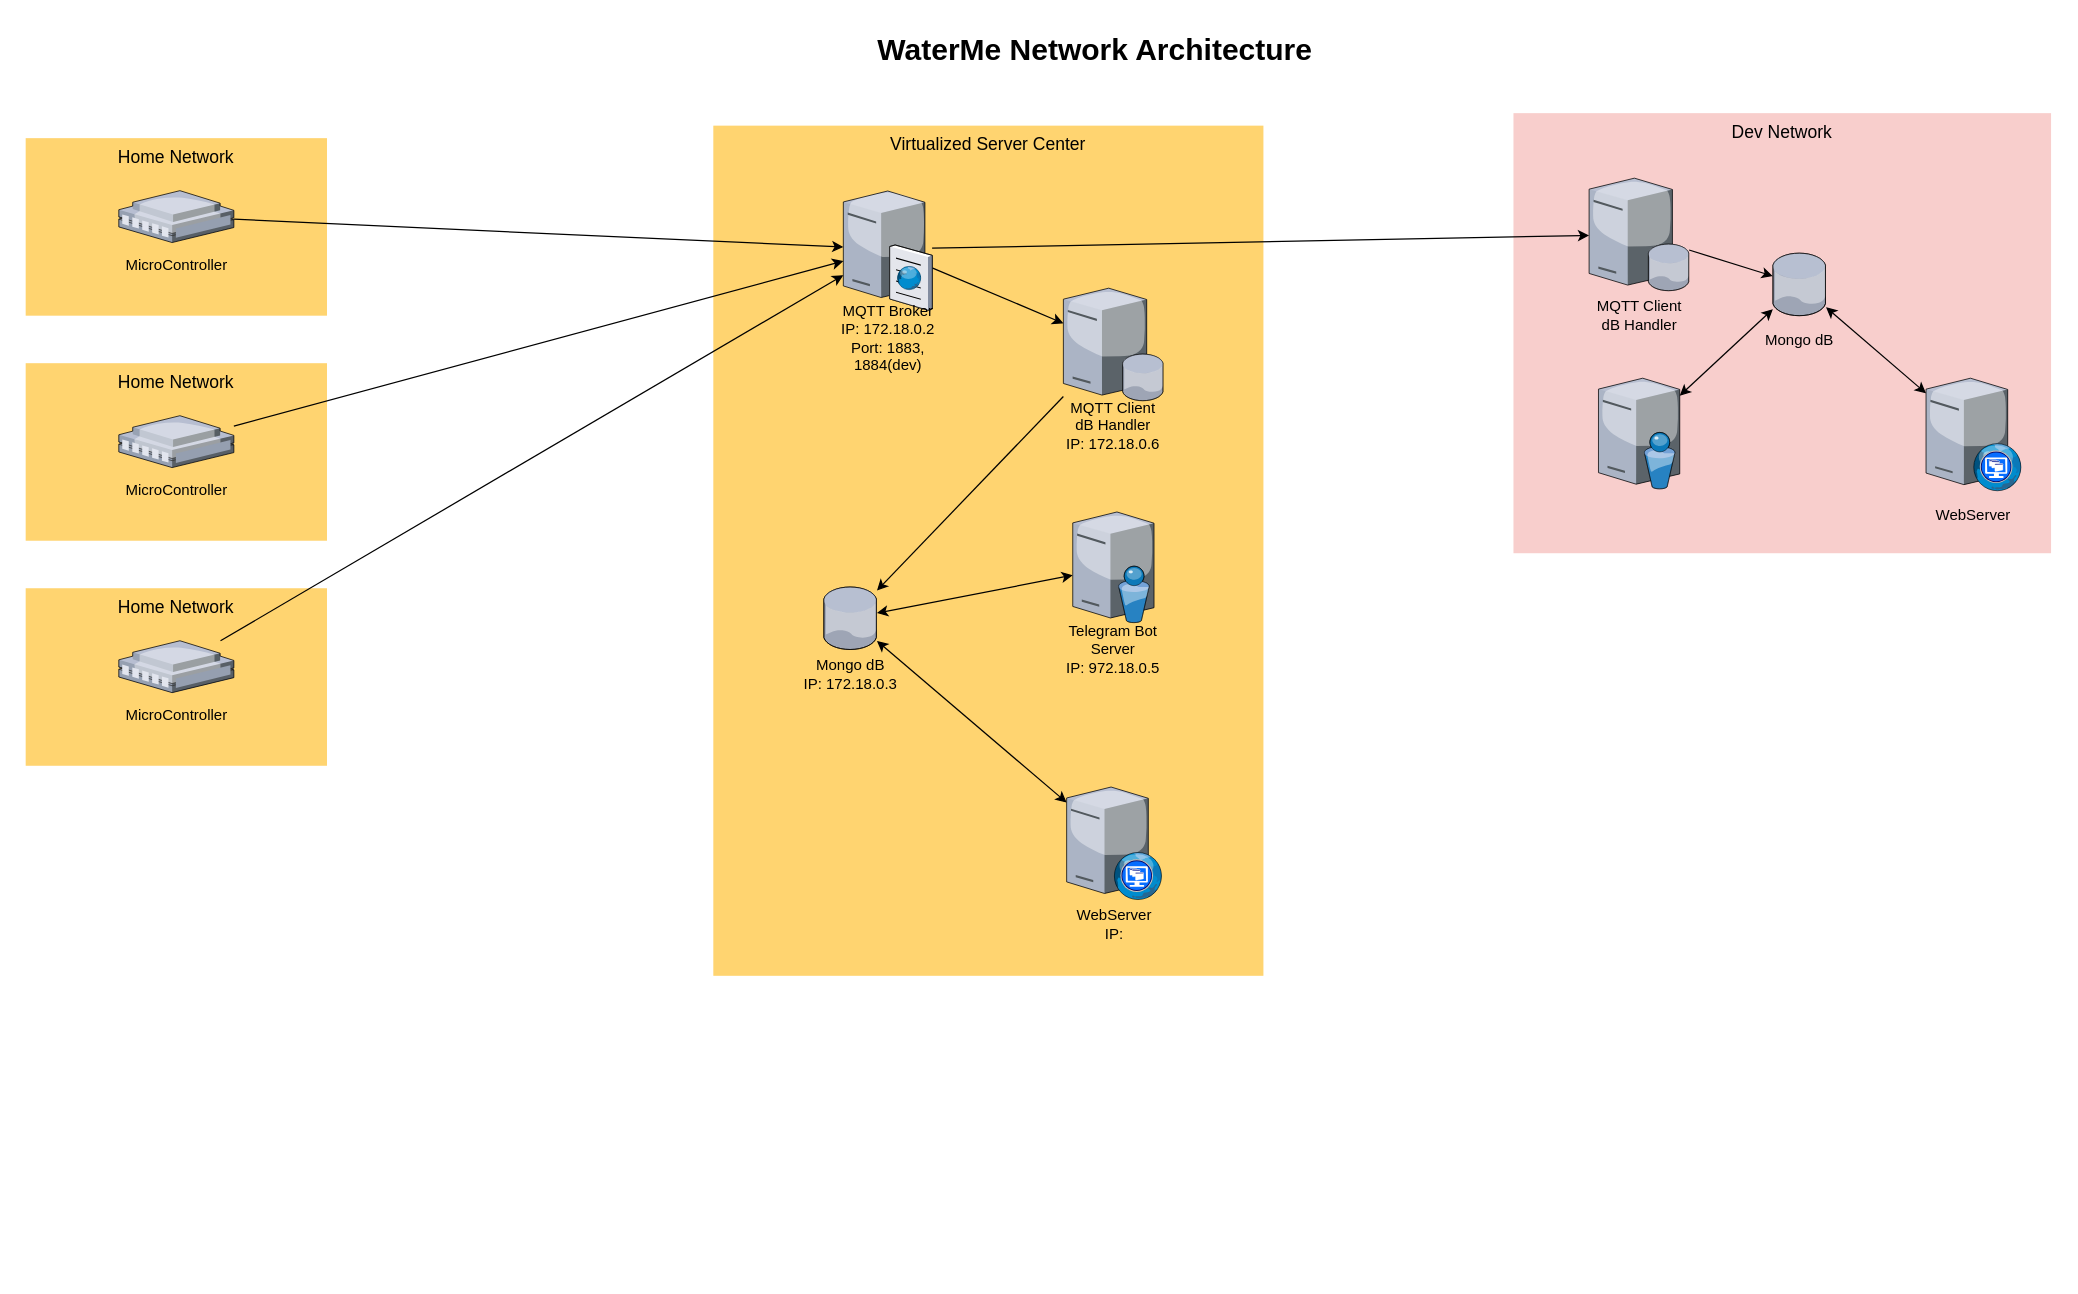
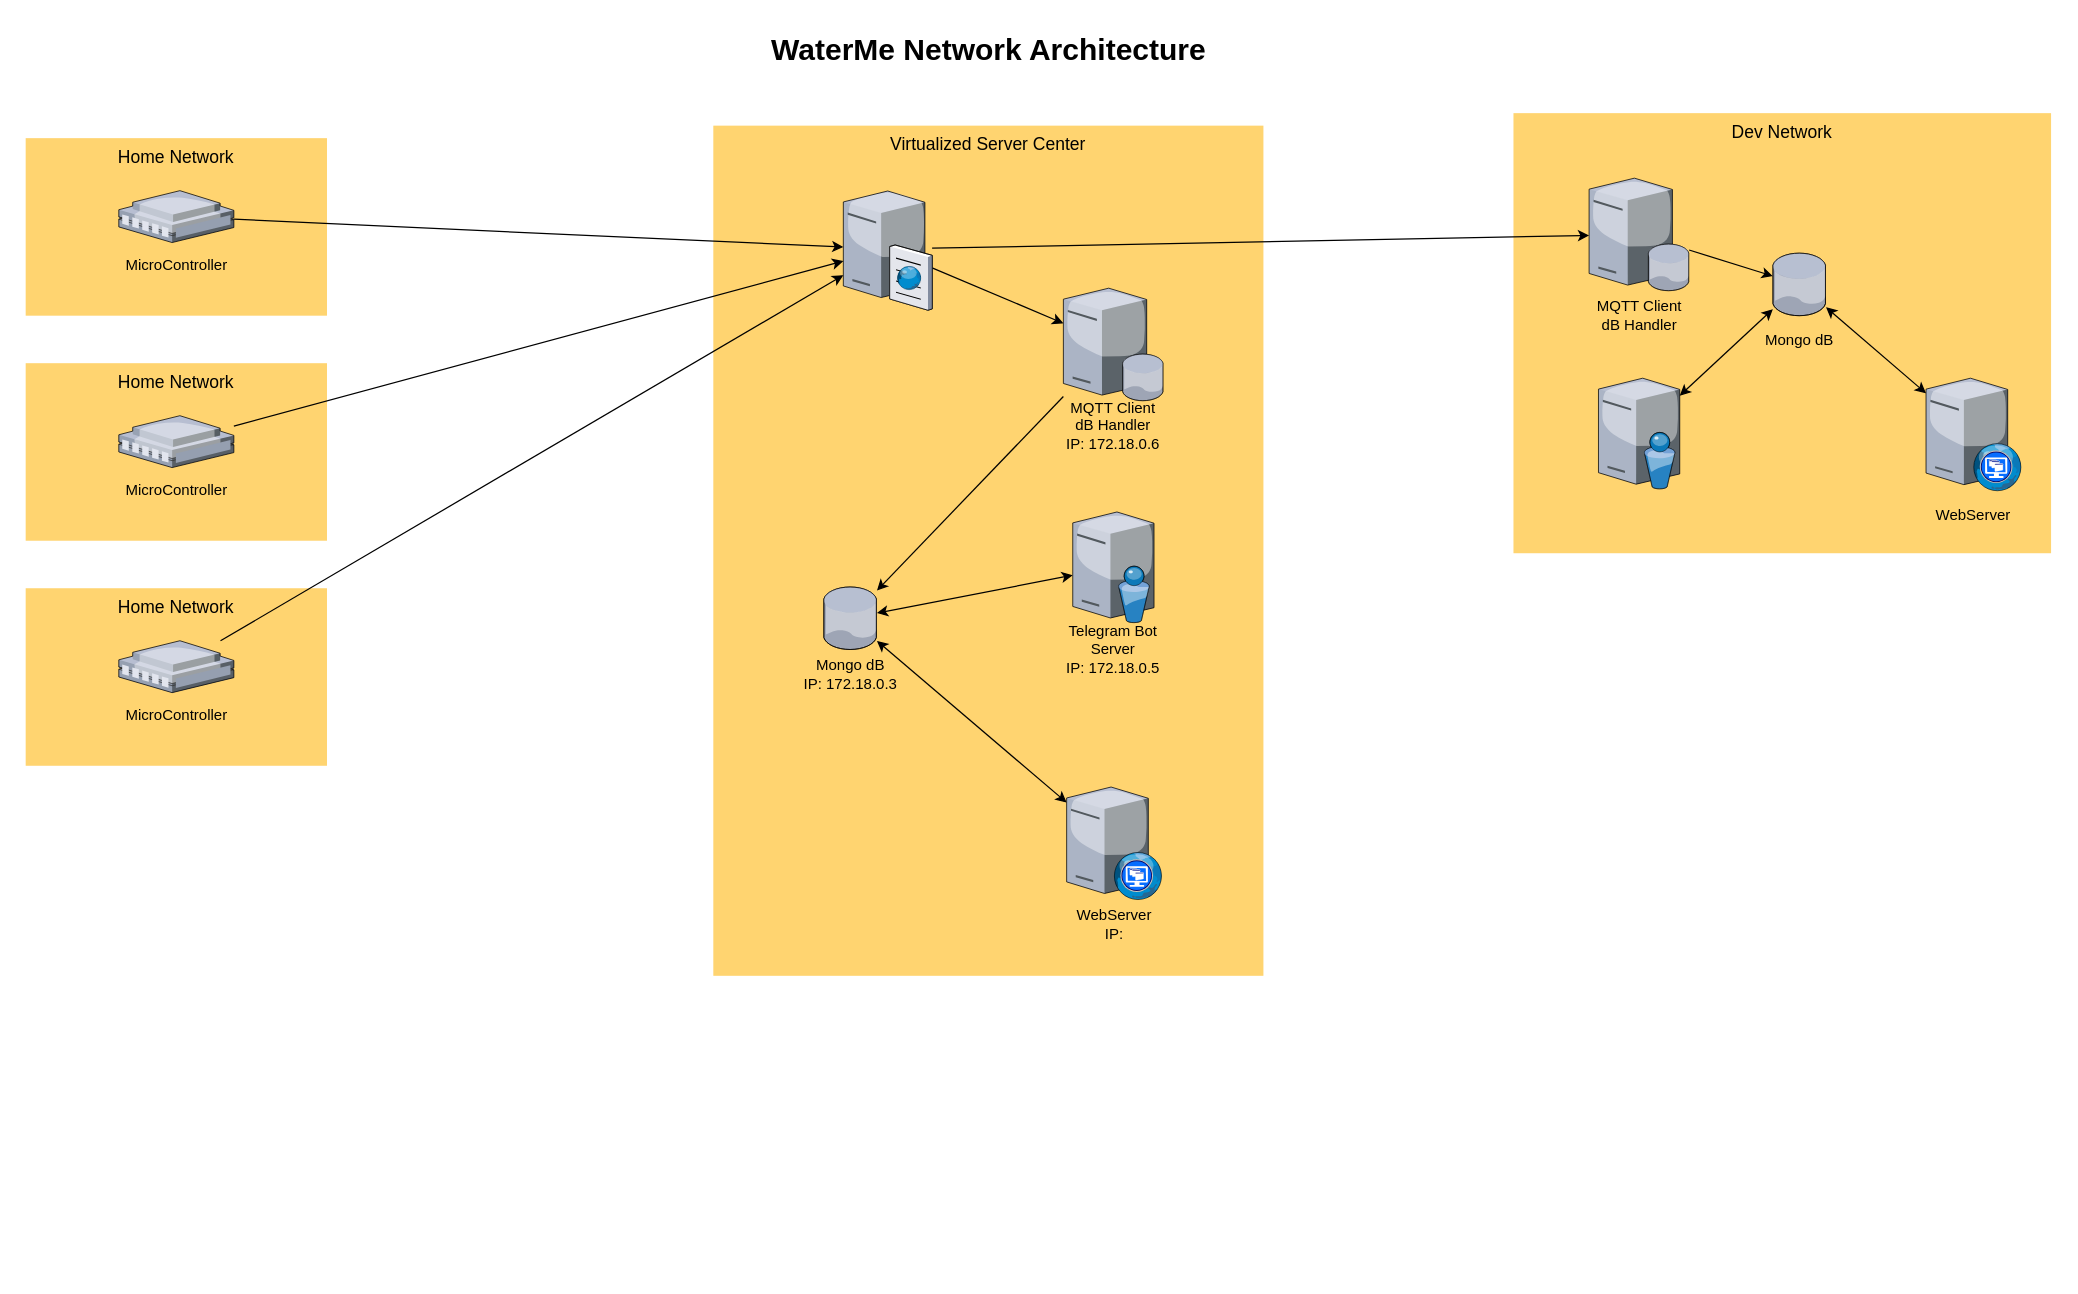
node "WaterMe Network Architecture": moved (1094, 51) -> (988, 51)
node "Dev Network": fillcolor #f8cecc -> #ffd470
node "MQTT Broker IP: 172.18.0.2 Port: 1883, 1884(dev)": removed
node "Telegram Bot Server IP: 972.18.0.5": label "Telegram Bot Server IP: 972.18.0.5" -> "Telegram Bot Server IP: 172.18.0.5"
